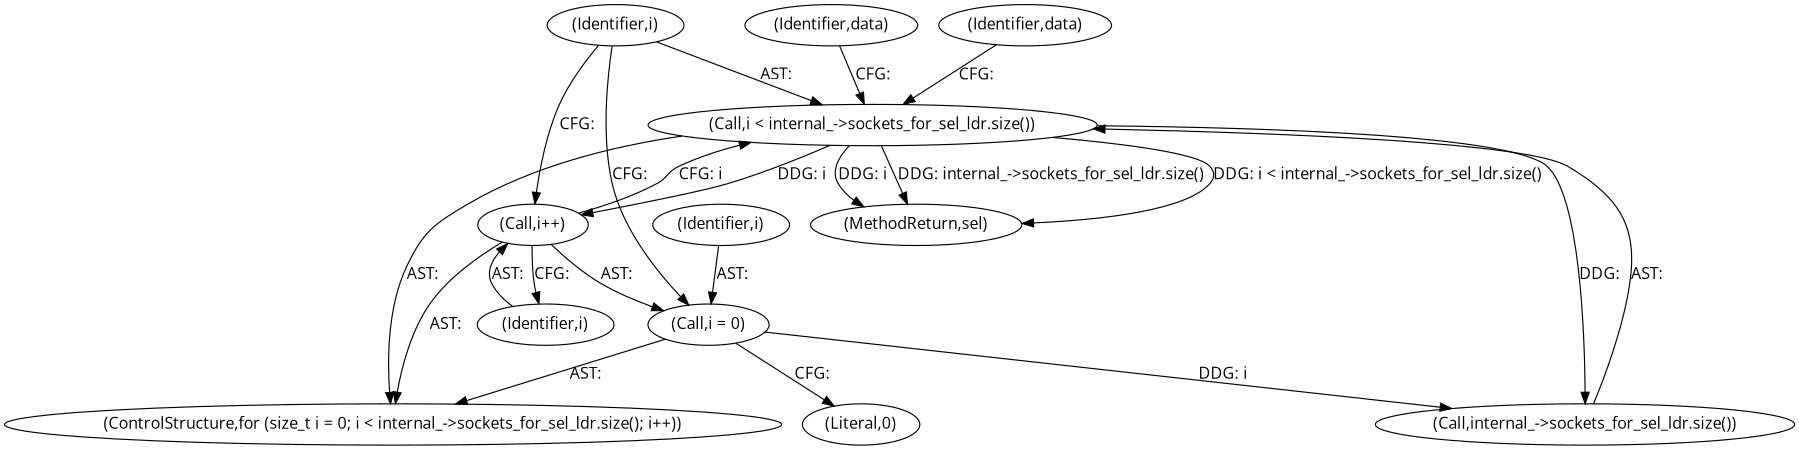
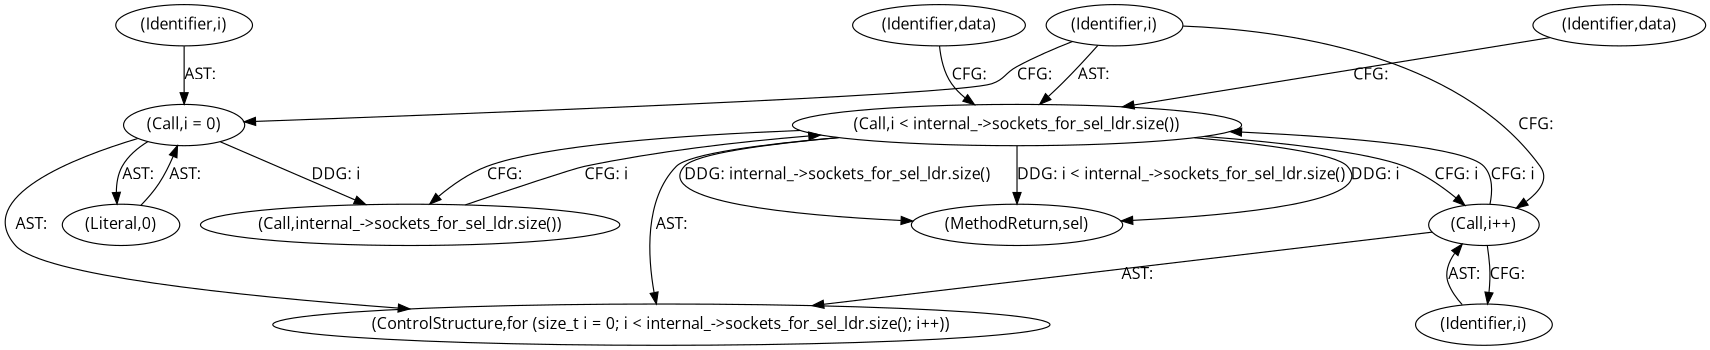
edge "(Call,i < internal_->sockets_for_sel_ldr.size())" -> "(Call,i++)": label "DDG: i" -> "CFG: i"
edge "(Call,i < internal_->sockets_for_sel_ldr.size())" -> "(Call,internal_->sockets_for_sel_ldr.size())": label "DDG: " -> "CFG: "
edge "(Call,internal_->sockets_for_sel_ldr.size())" -> "(Call,i < internal_->sockets_for_sel_ldr.size())": label "AST: " -> "CFG: i"
edge "(Call,i++)" -> "(Call,i = 0)": now "(Literal,0)" -> "(Call,i = 0)"
edge "(Call,i = 0)" -> "(Literal,0)": label "CFG: " -> "AST: "
